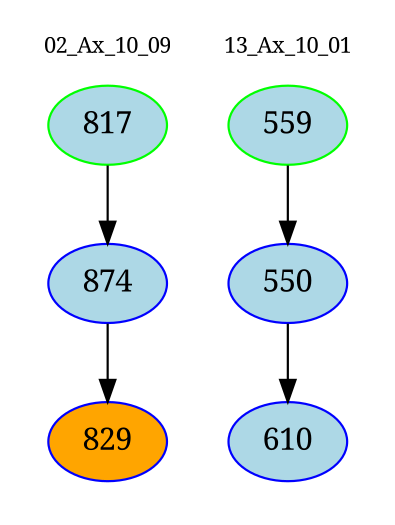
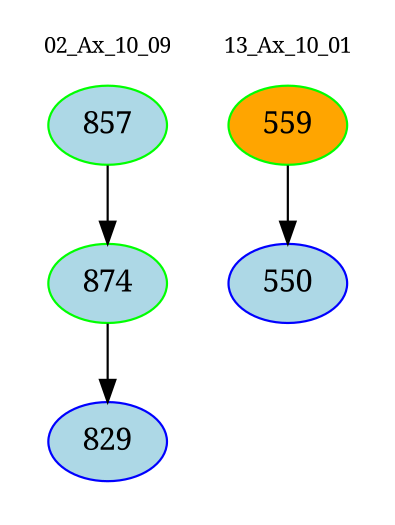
node "817": label "817" -> "857"
node "559": fillcolor lightblue -> orange
node "874": color blue -> green
node "829": fillcolor orange -> lightblue
node "610": removed
